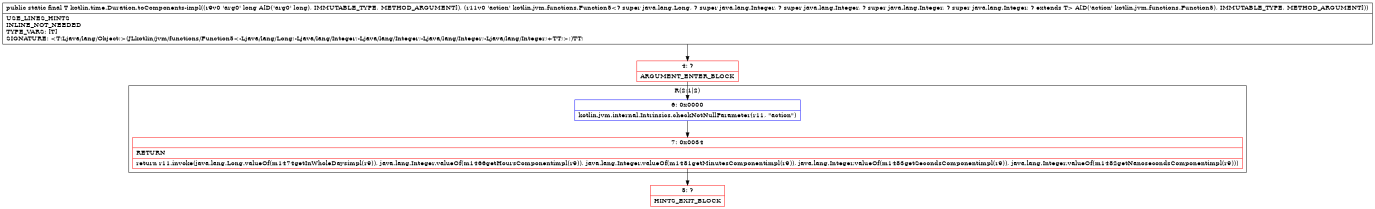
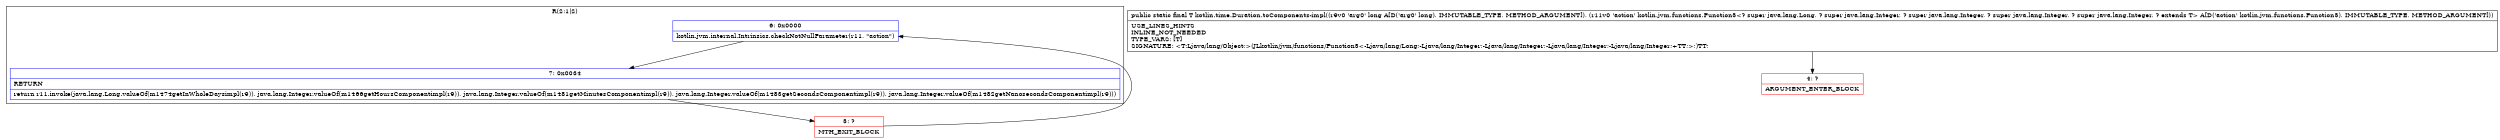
edge "4: ?" -> "6: 0x0000": now "5: ?" -> "6: 0x0000"
node "7: 0x0034": color red -> blue
node "5: ?": text "HINTS_EXIT_BLOCK" -> "MTH_EXIT_BLOCK"
